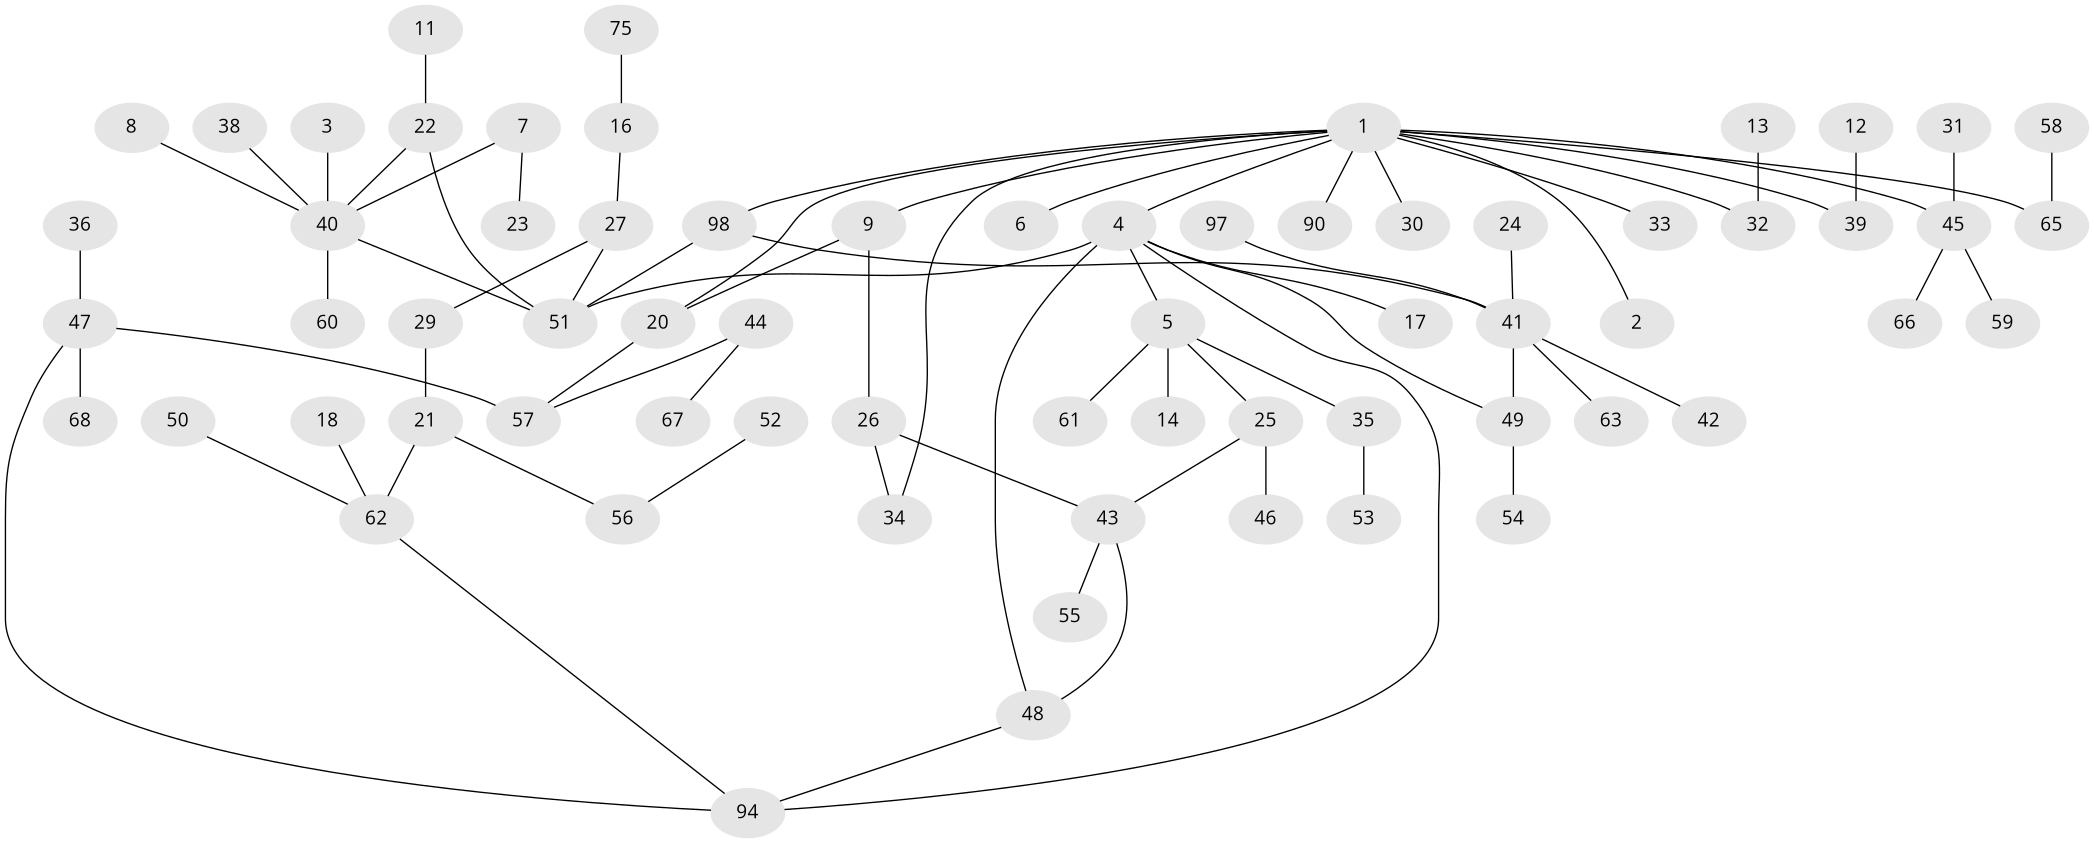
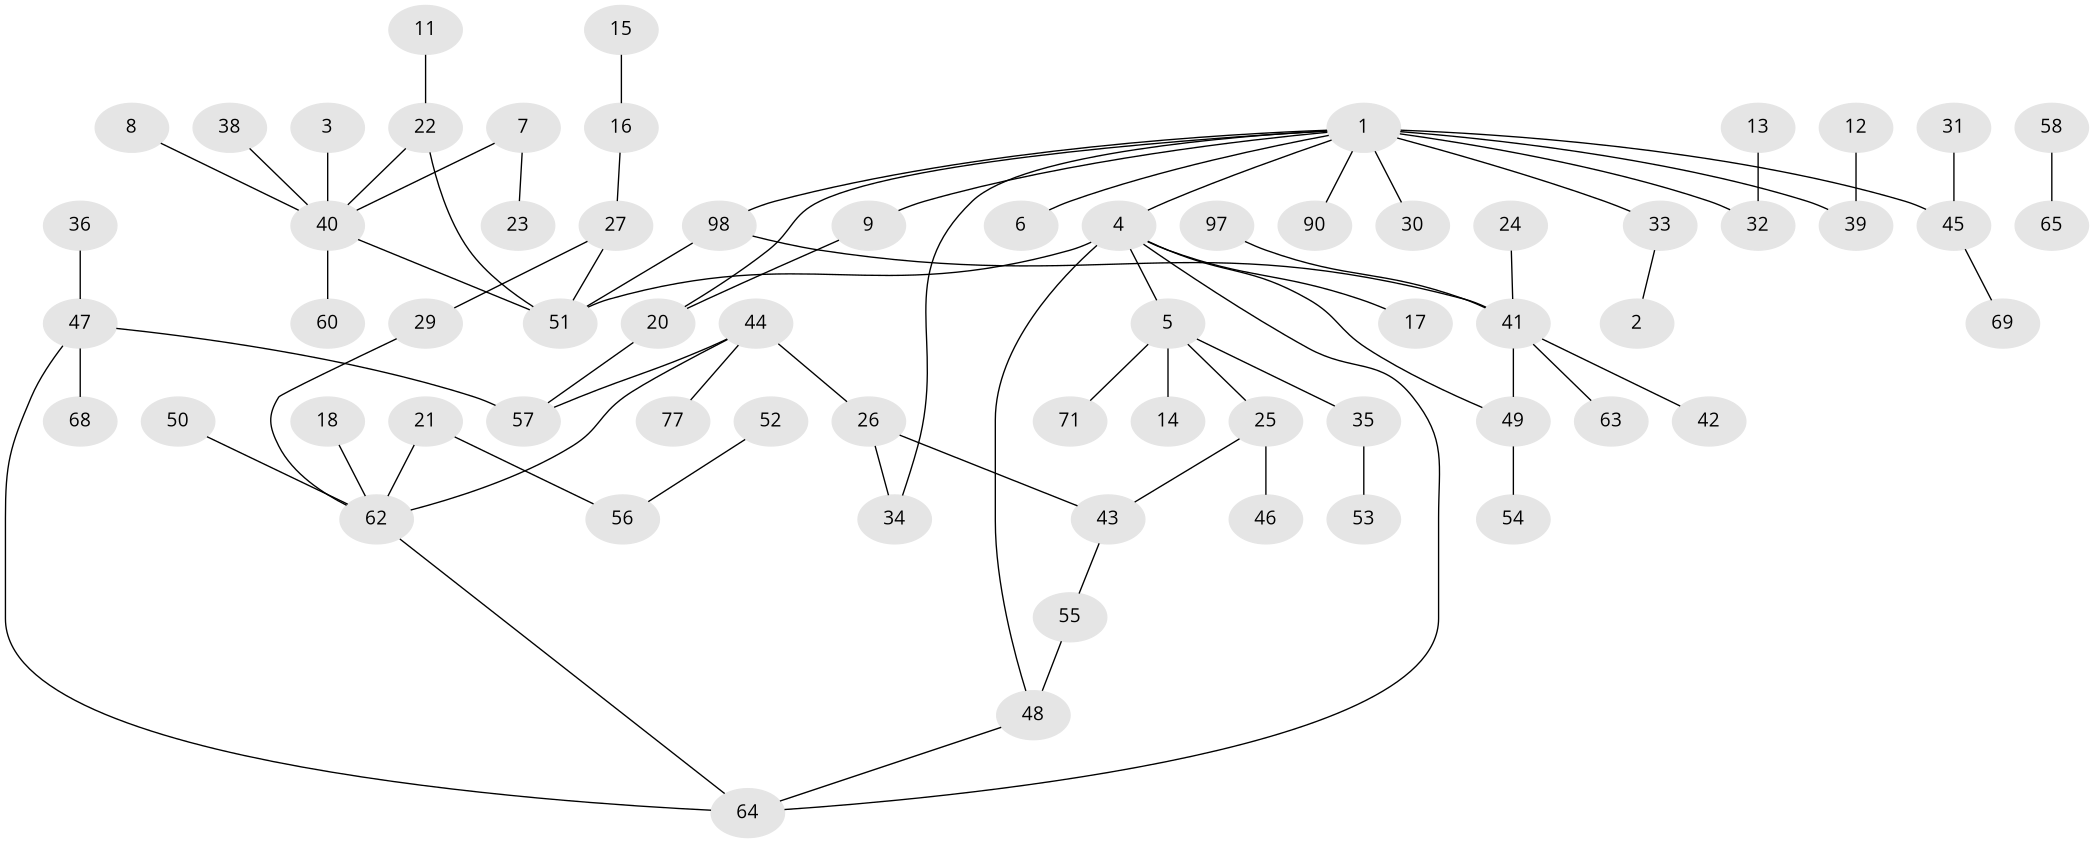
node "75": label "75" -> "15"
edge "1" -- "65": removed
edge "1" -- "2": now "33" -- "2"
edge "9" -- "26": now "44" -- "26"
node "66": removed
node "59": label "59" -> "69"
edge "29" -- "21": now "29" -- "62"
node "67": label "67" -> "77"
node "61": label "61" -> "71"
edge "44" -- "62": added
edge "43" -- "48": now "55" -- "48"
node "94": label "94" -> "64"
